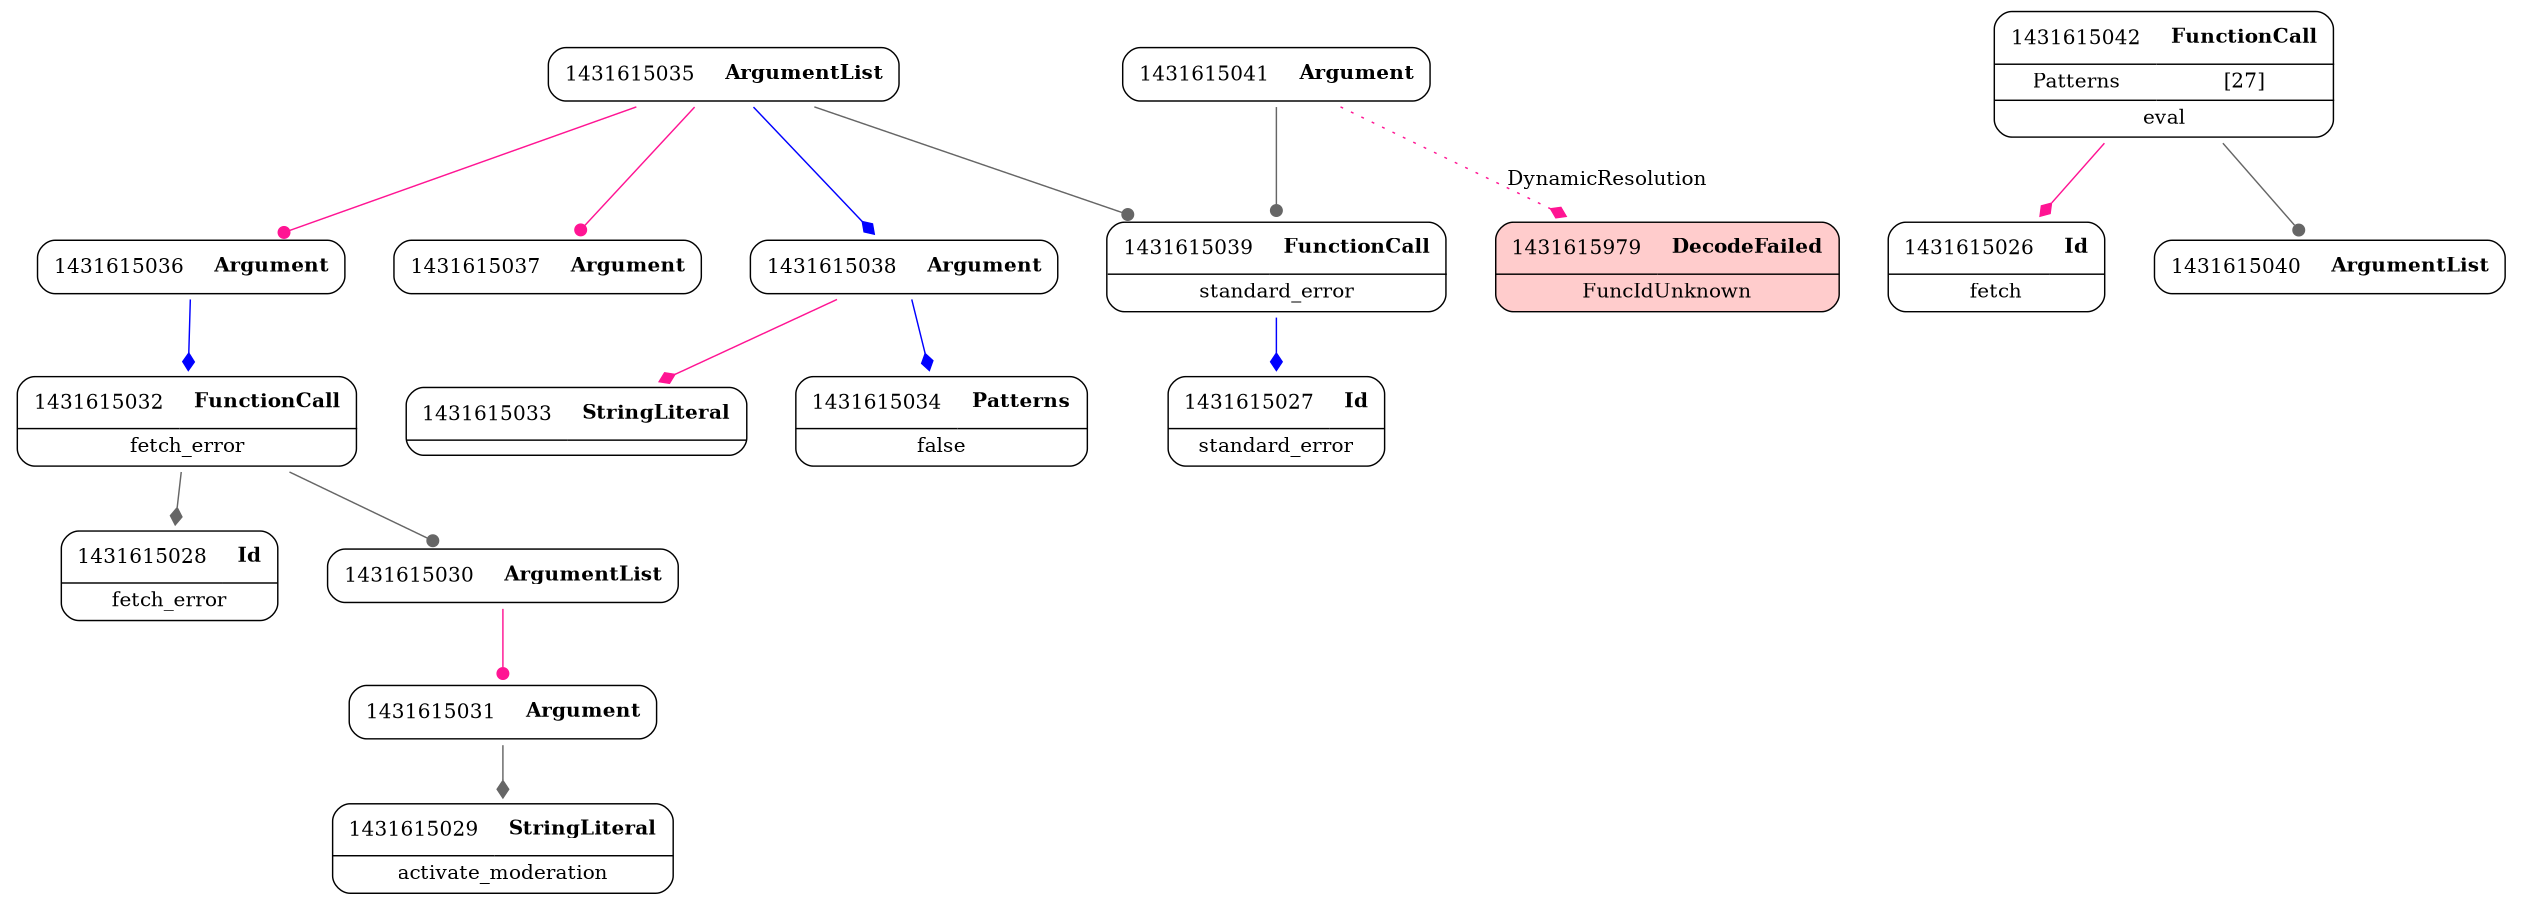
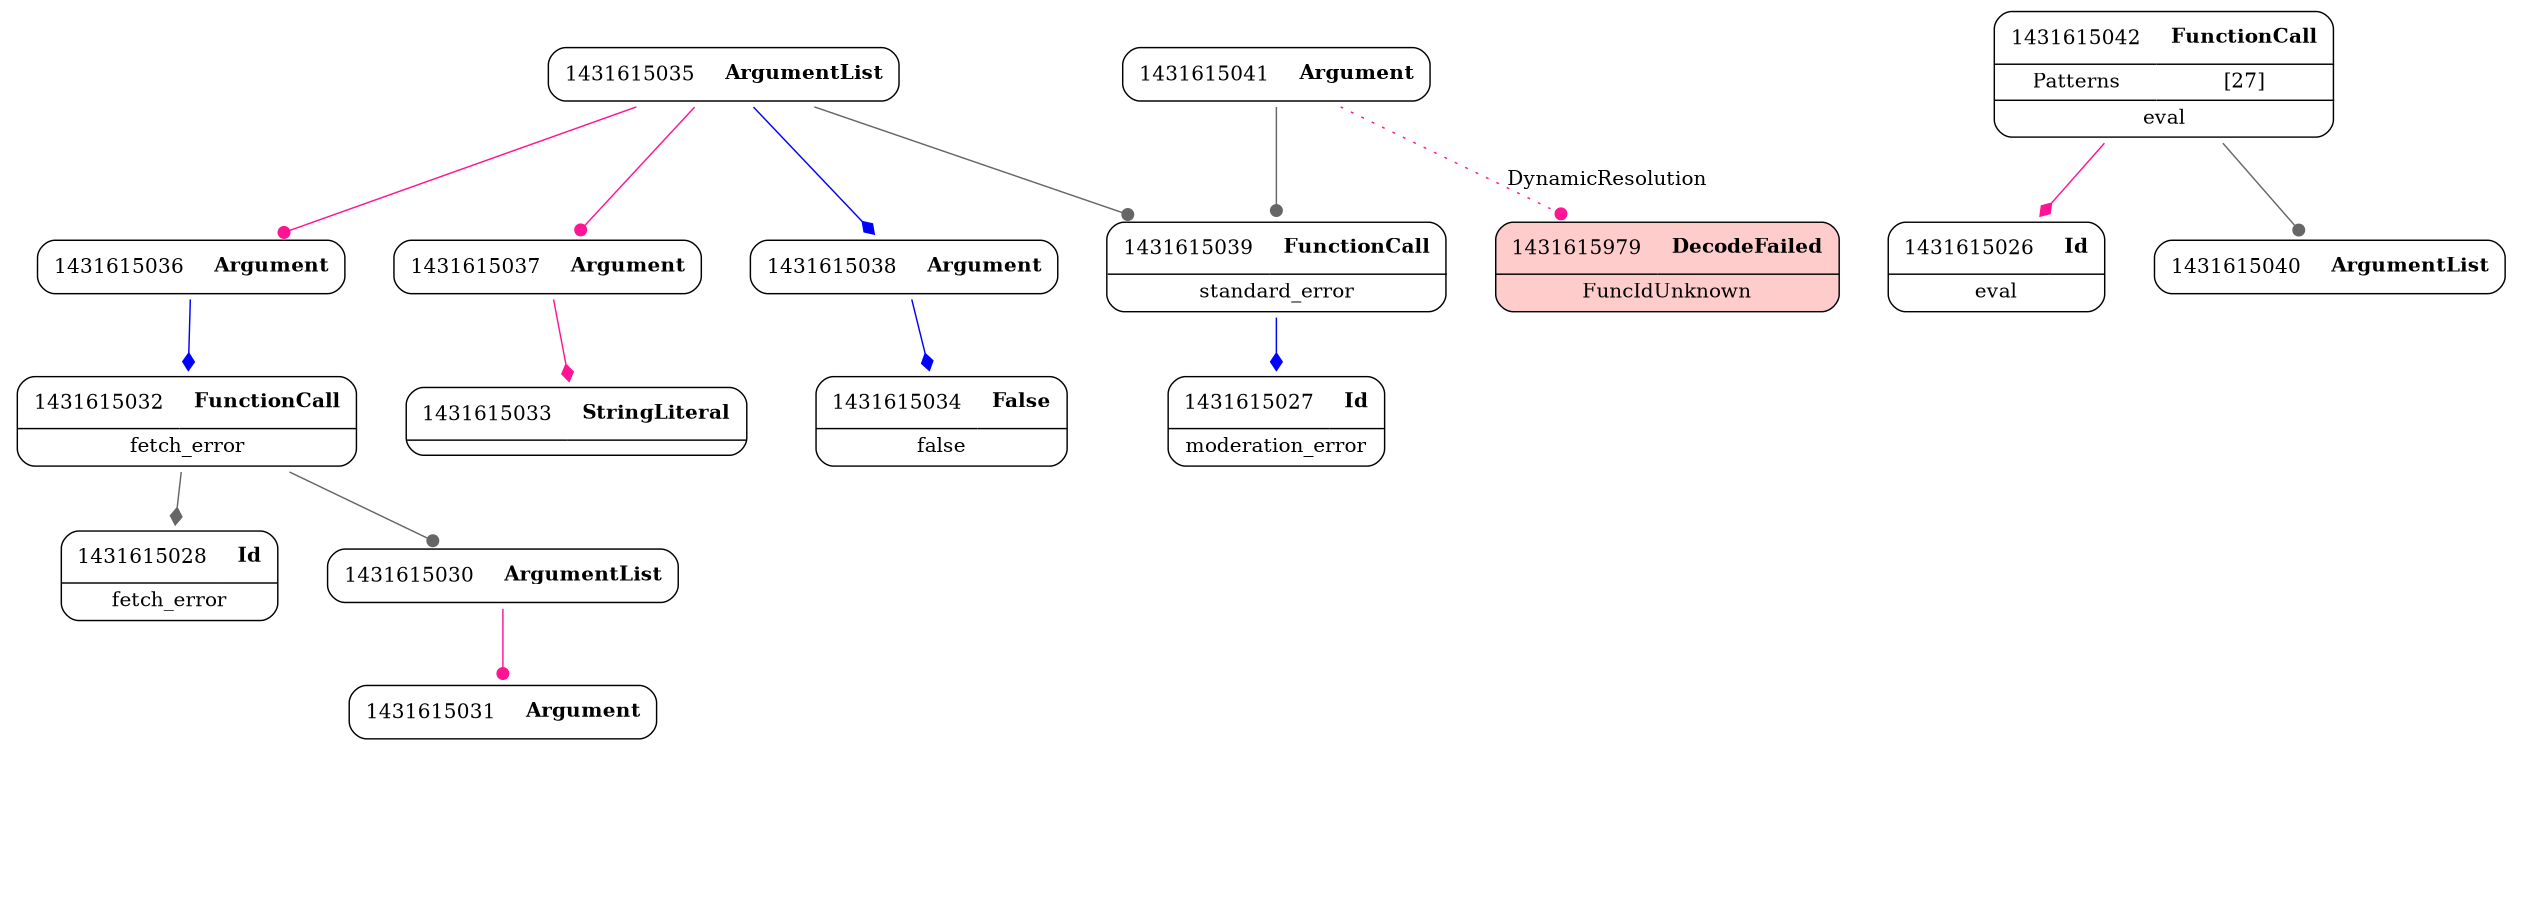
edge "1431615041" -> "1431615979": arrowhead diamond -> dot
node "1431615026": text "fetch" -> "eval"
edge "1431615038" -> "1431615033": now "1431615037" -> "1431615033"
node "1431615034": text "Patterns" -> "False"
node "1431615027": text "standard_error" -> "moderation_error"
node "1431615029": removed
